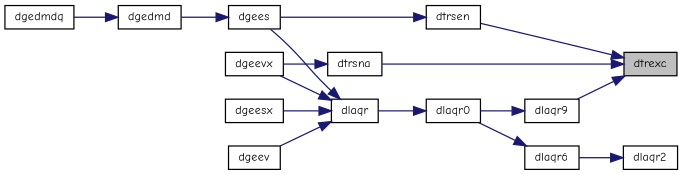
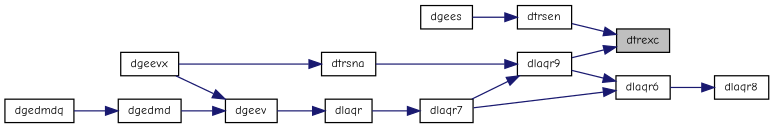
edge "dgedmd" -> "dgees": now "dgedmd" -> "dgeev"
edge "dgees" -> "dlaqr": removed
edge "dtrsna" -> "dtrexc": now "dtrsna" -> "dlaqr9"
edge "dlaqr9" -> "dlaqr6": added
edge "dgeevx" -> "dlaqr": now "dgeevx" -> "dgeev"
node "dgeesx": removed
node "dlaqr0": label "dlaqr0" -> "dlaqr7"
node "dlaqr2": label "dlaqr2" -> "dlaqr8"
